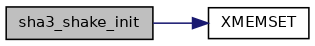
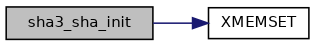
node "sha3_shake_init": label "sha3_shake_init" -> "sha3_sha_init"
